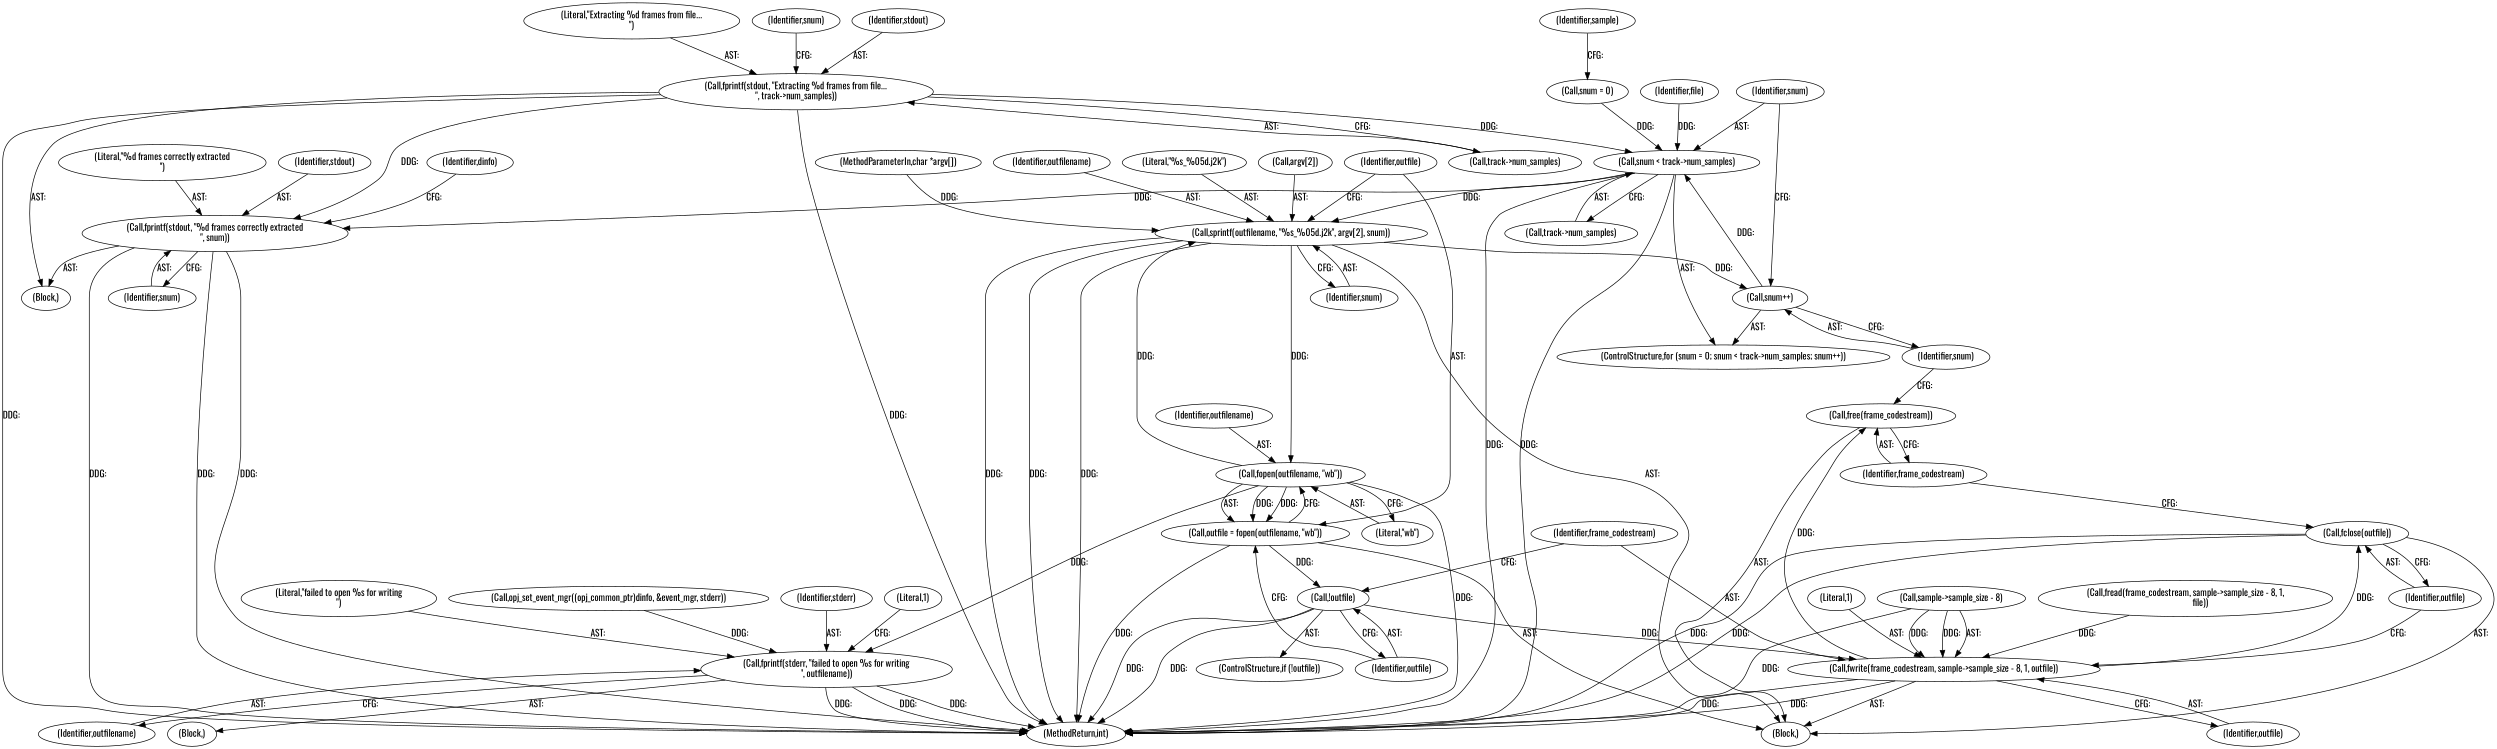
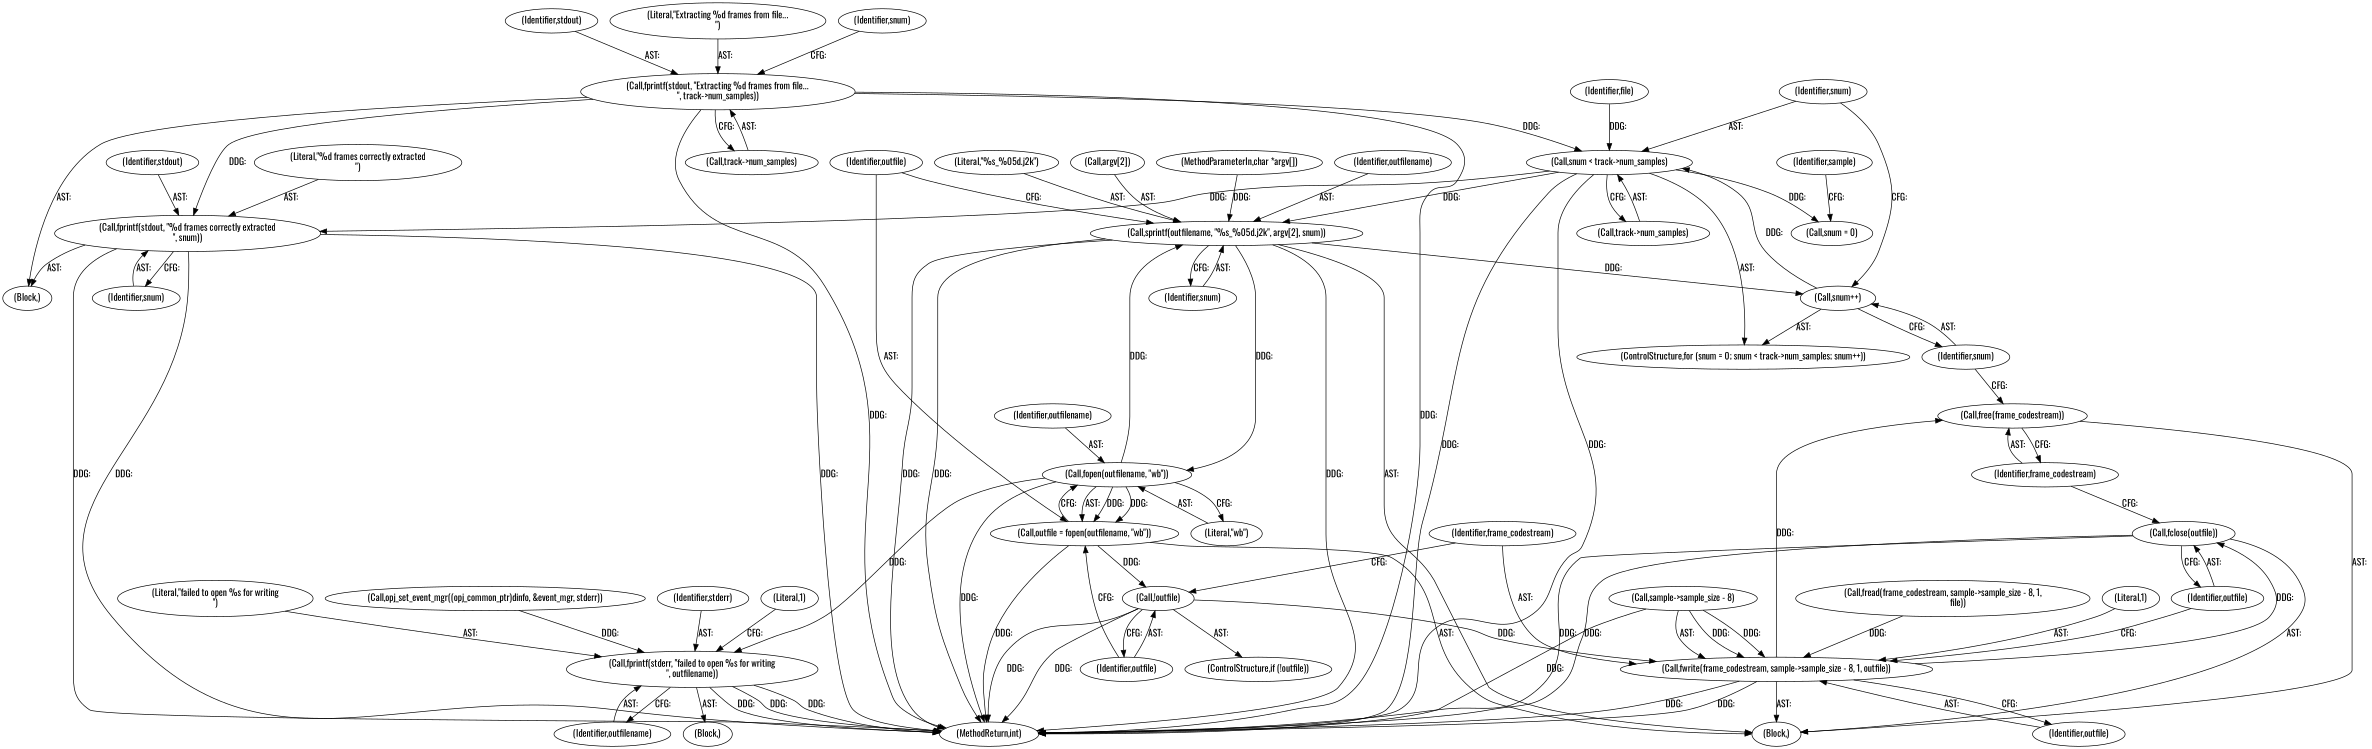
edge "(Call,snum = 0)" -> "(Call,snum < track->num_samples)": reversed
node "(Identifier,dinfo)": removed
